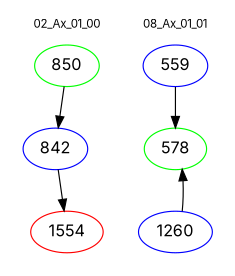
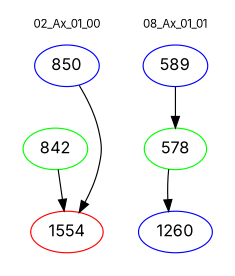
node "850": color green -> blue
node "559": label "559" -> "589"
edge "850" -> "842": now "850" -> "1554"
node "842": color blue -> green
edge "1260" -> "578": reversed
